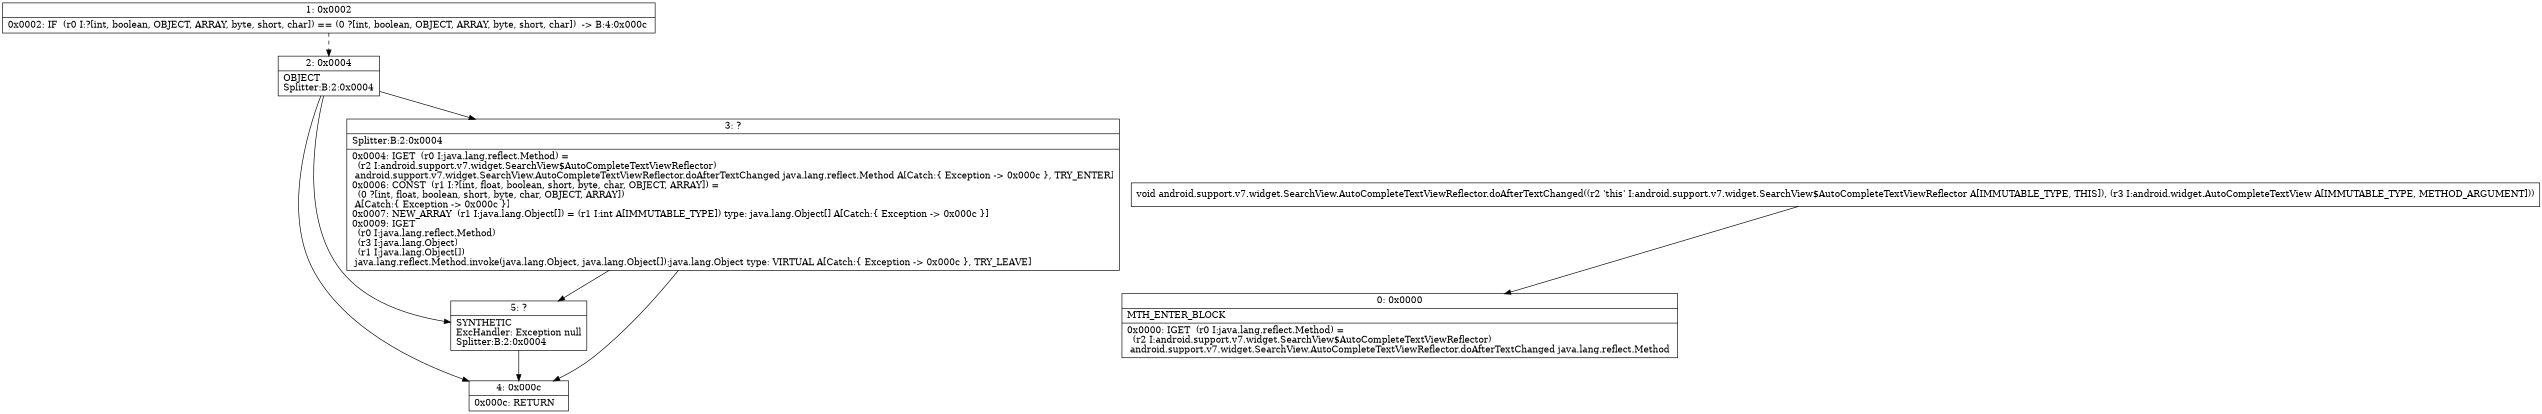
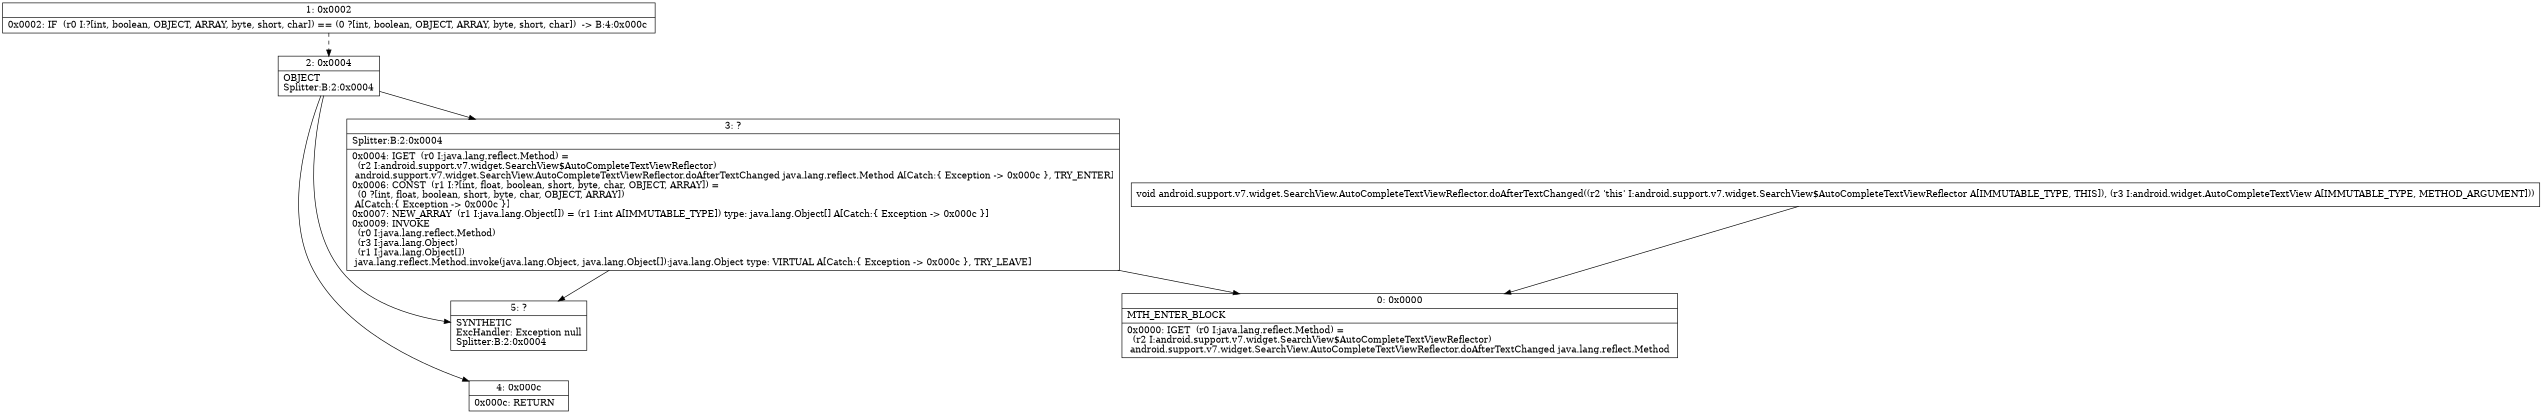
node "3: ?": text "0x0009: IGET" -> "0x0009: INVOKE"
edge "3: ?" -> "4: 0x000c": now "3: ?" -> "0: 0x0000"
edge "5: ?" -> "4: 0x000c": removed
